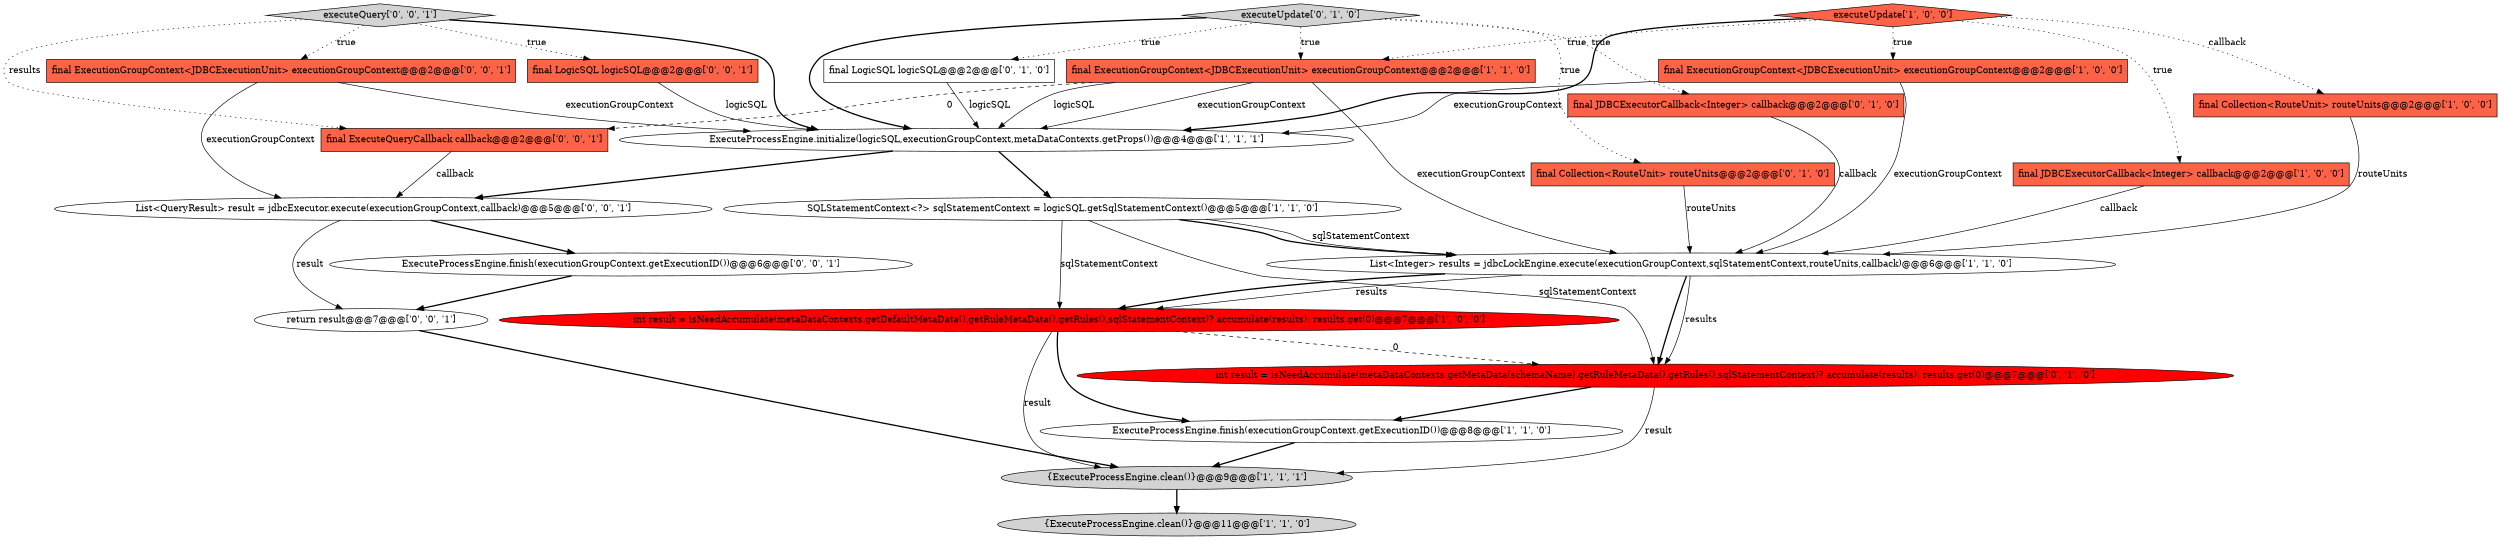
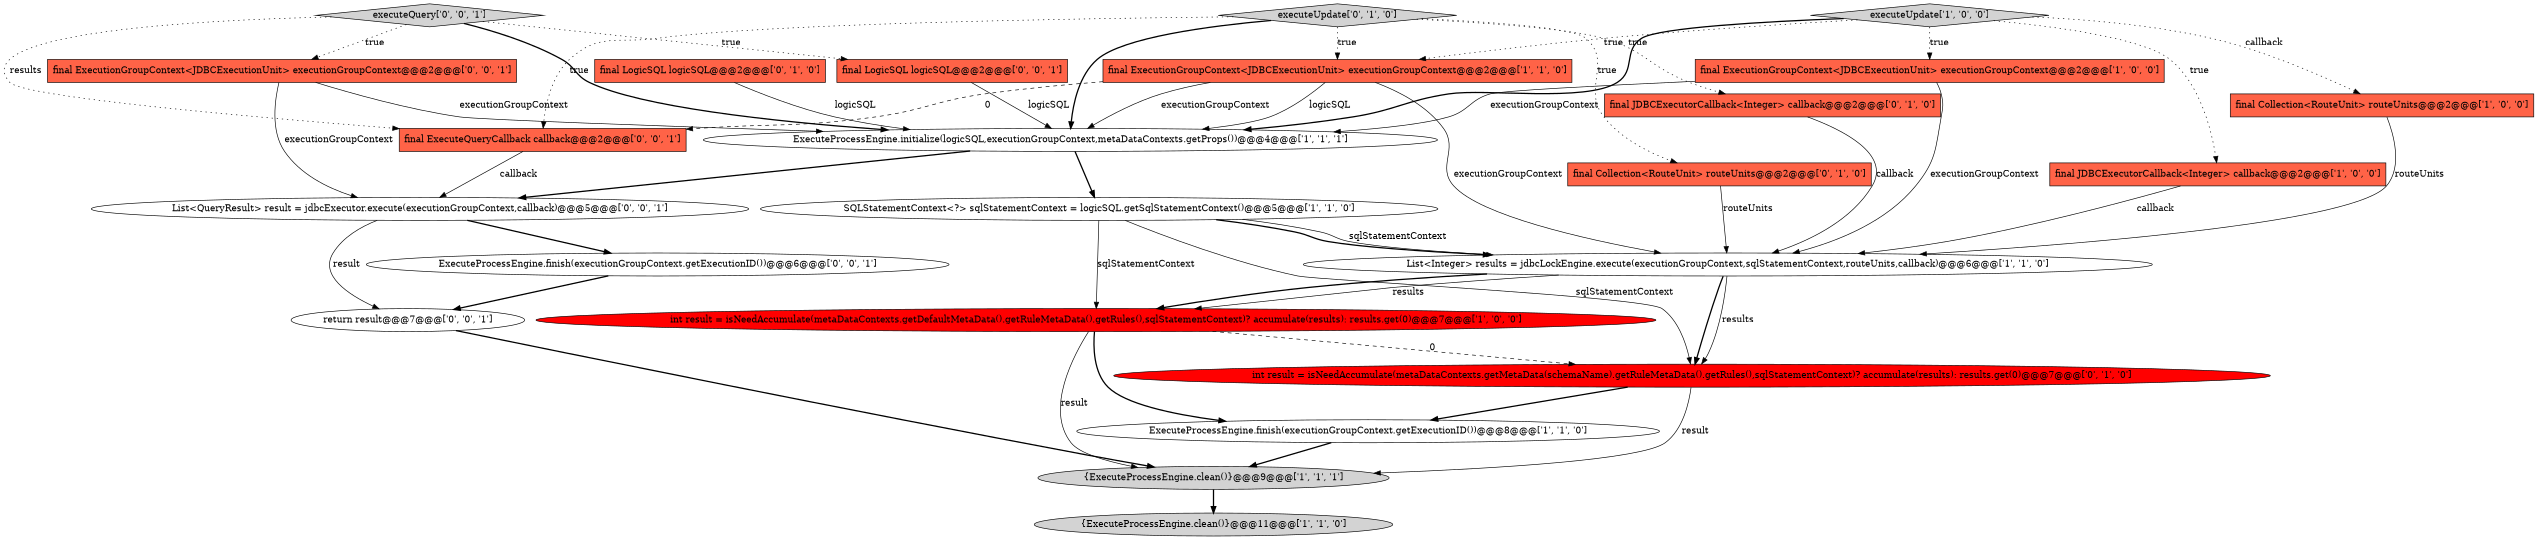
node "executeUpdate['1', '0', '0']": fillcolor tomato -> lightgray
edge "executeUpdate['0', '1', '0']" -> "final LogicSQL logicSQL@@@2@@@['0', '1', '0']": now "executeUpdate['0', '1', '0']" -> "final ExecuteQueryCallback callback@@@2@@@['0', '0', '1']"
node "final LogicSQL logicSQL@@@2@@@['0', '1', '0']": fillcolor white -> tomato
